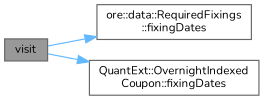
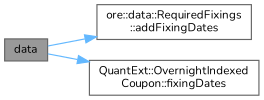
node "ore::data::RequiredFixings ::fixingDates": label "ore::data::RequiredFixings ::fixingDates" -> "ore::data::RequiredFixings ::addFixingDates"
node "visit": label "visit" -> "data"
